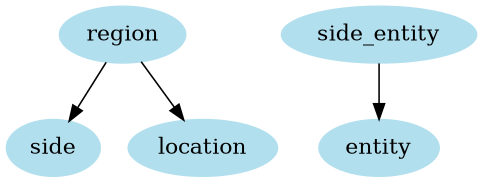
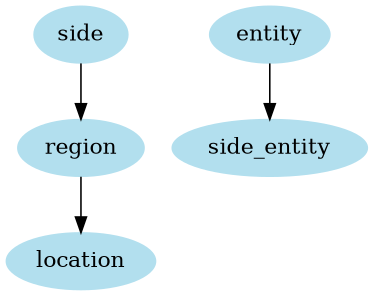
edge "side_entity" -> "entity": reversed
edge "region" -> "side": reversed
